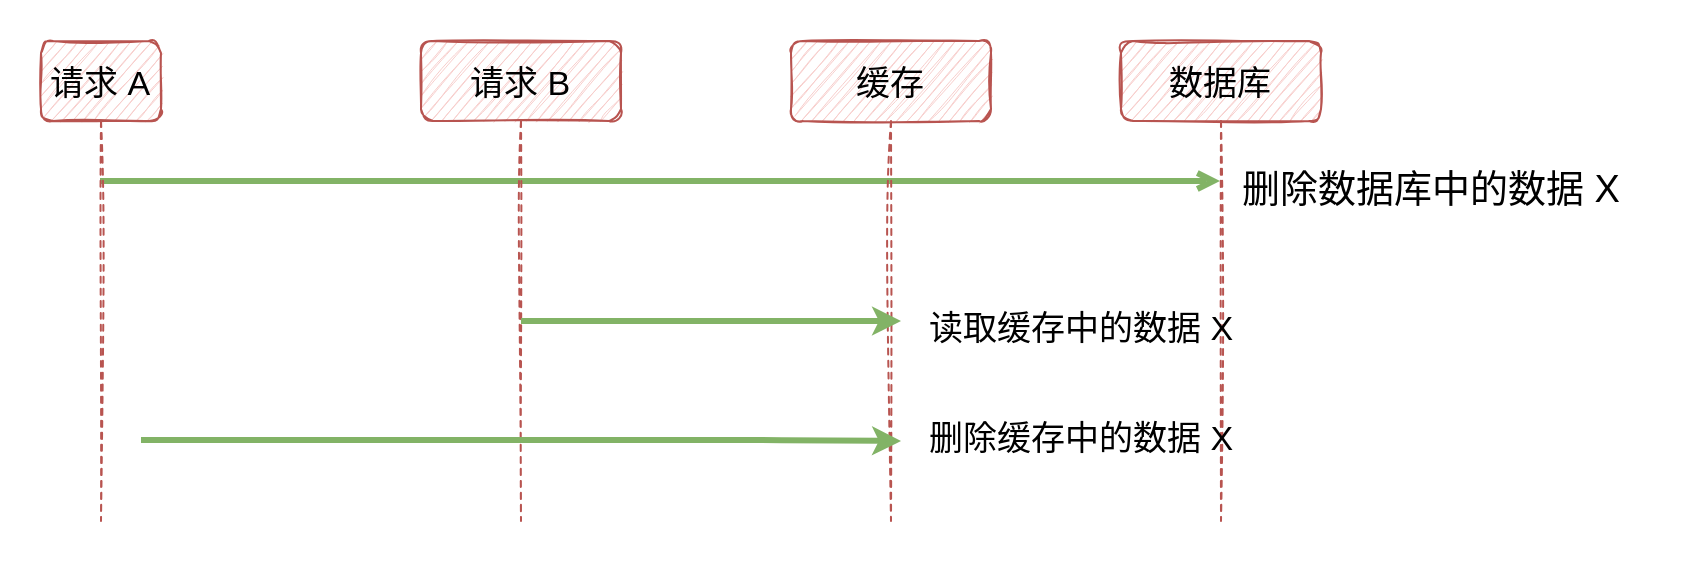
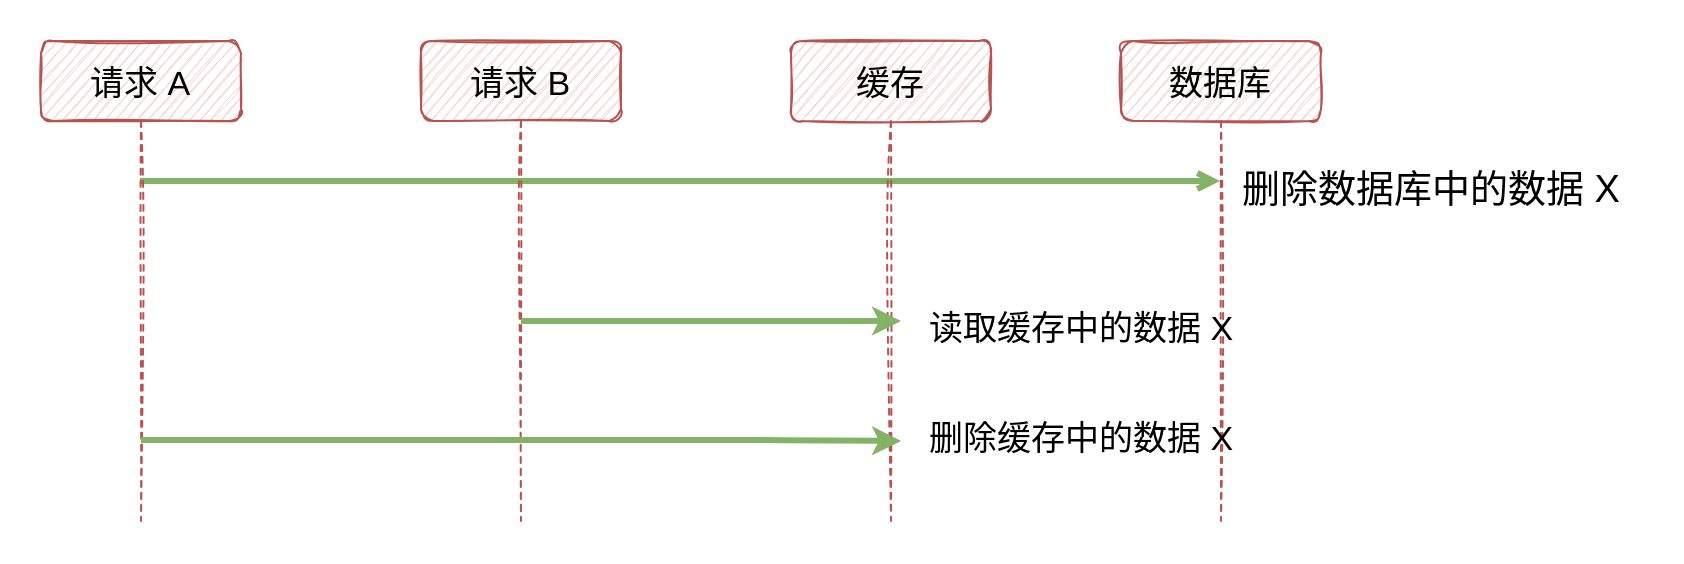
node "请求 A": size 120x480 -> 200x480
